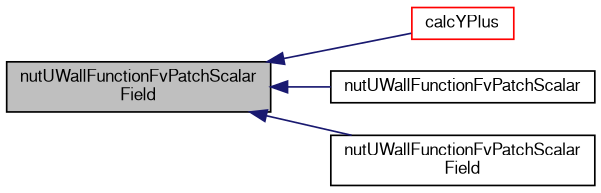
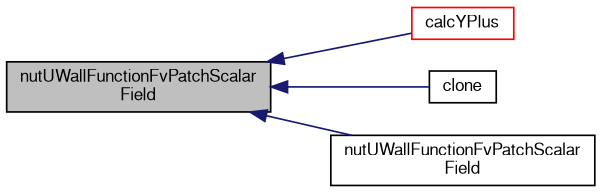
node "nutUWallFunctionFvPatchScalar": label "nutUWallFunctionFvPatchScalar" -> "clone"
